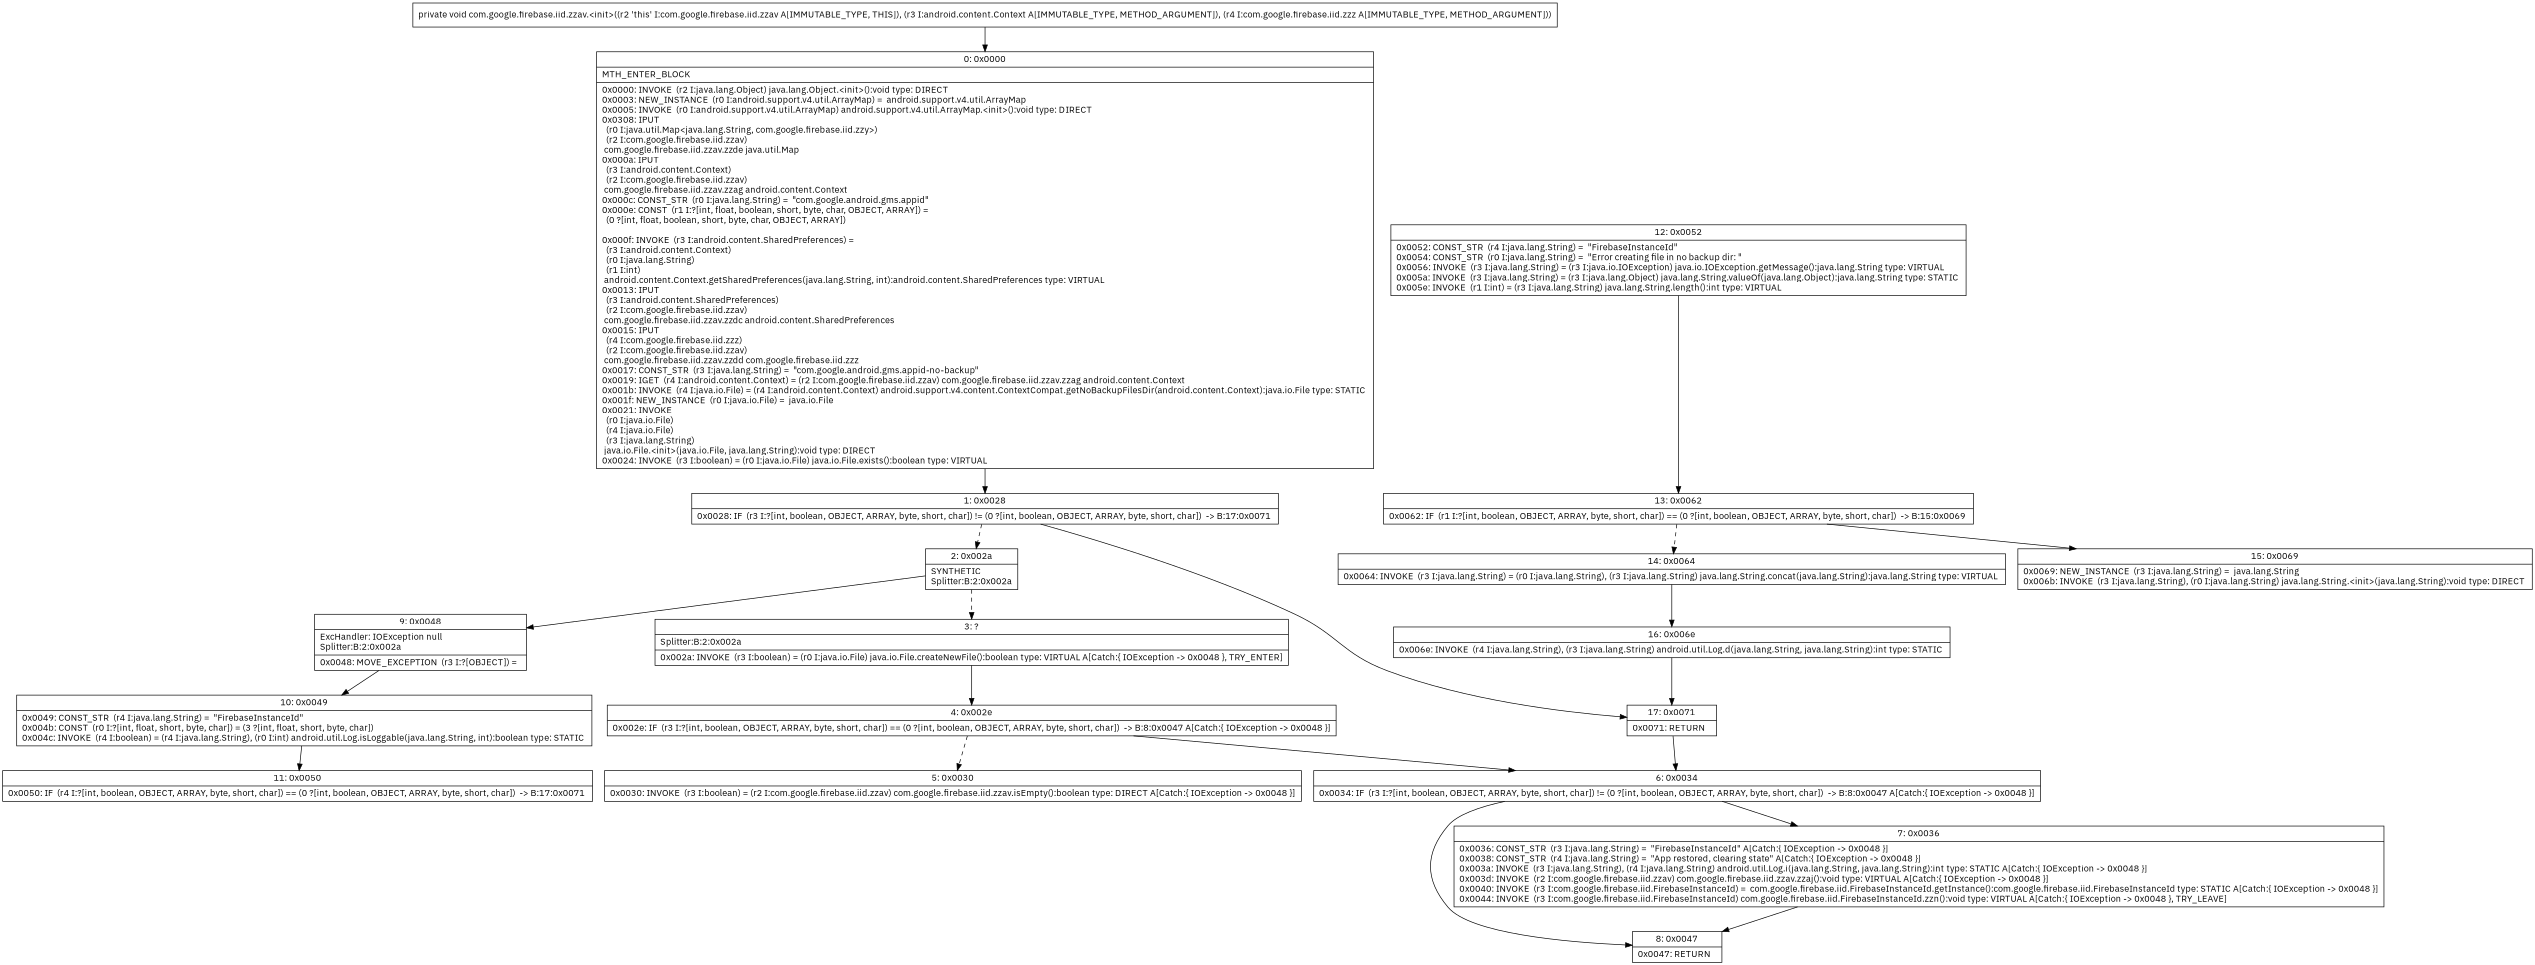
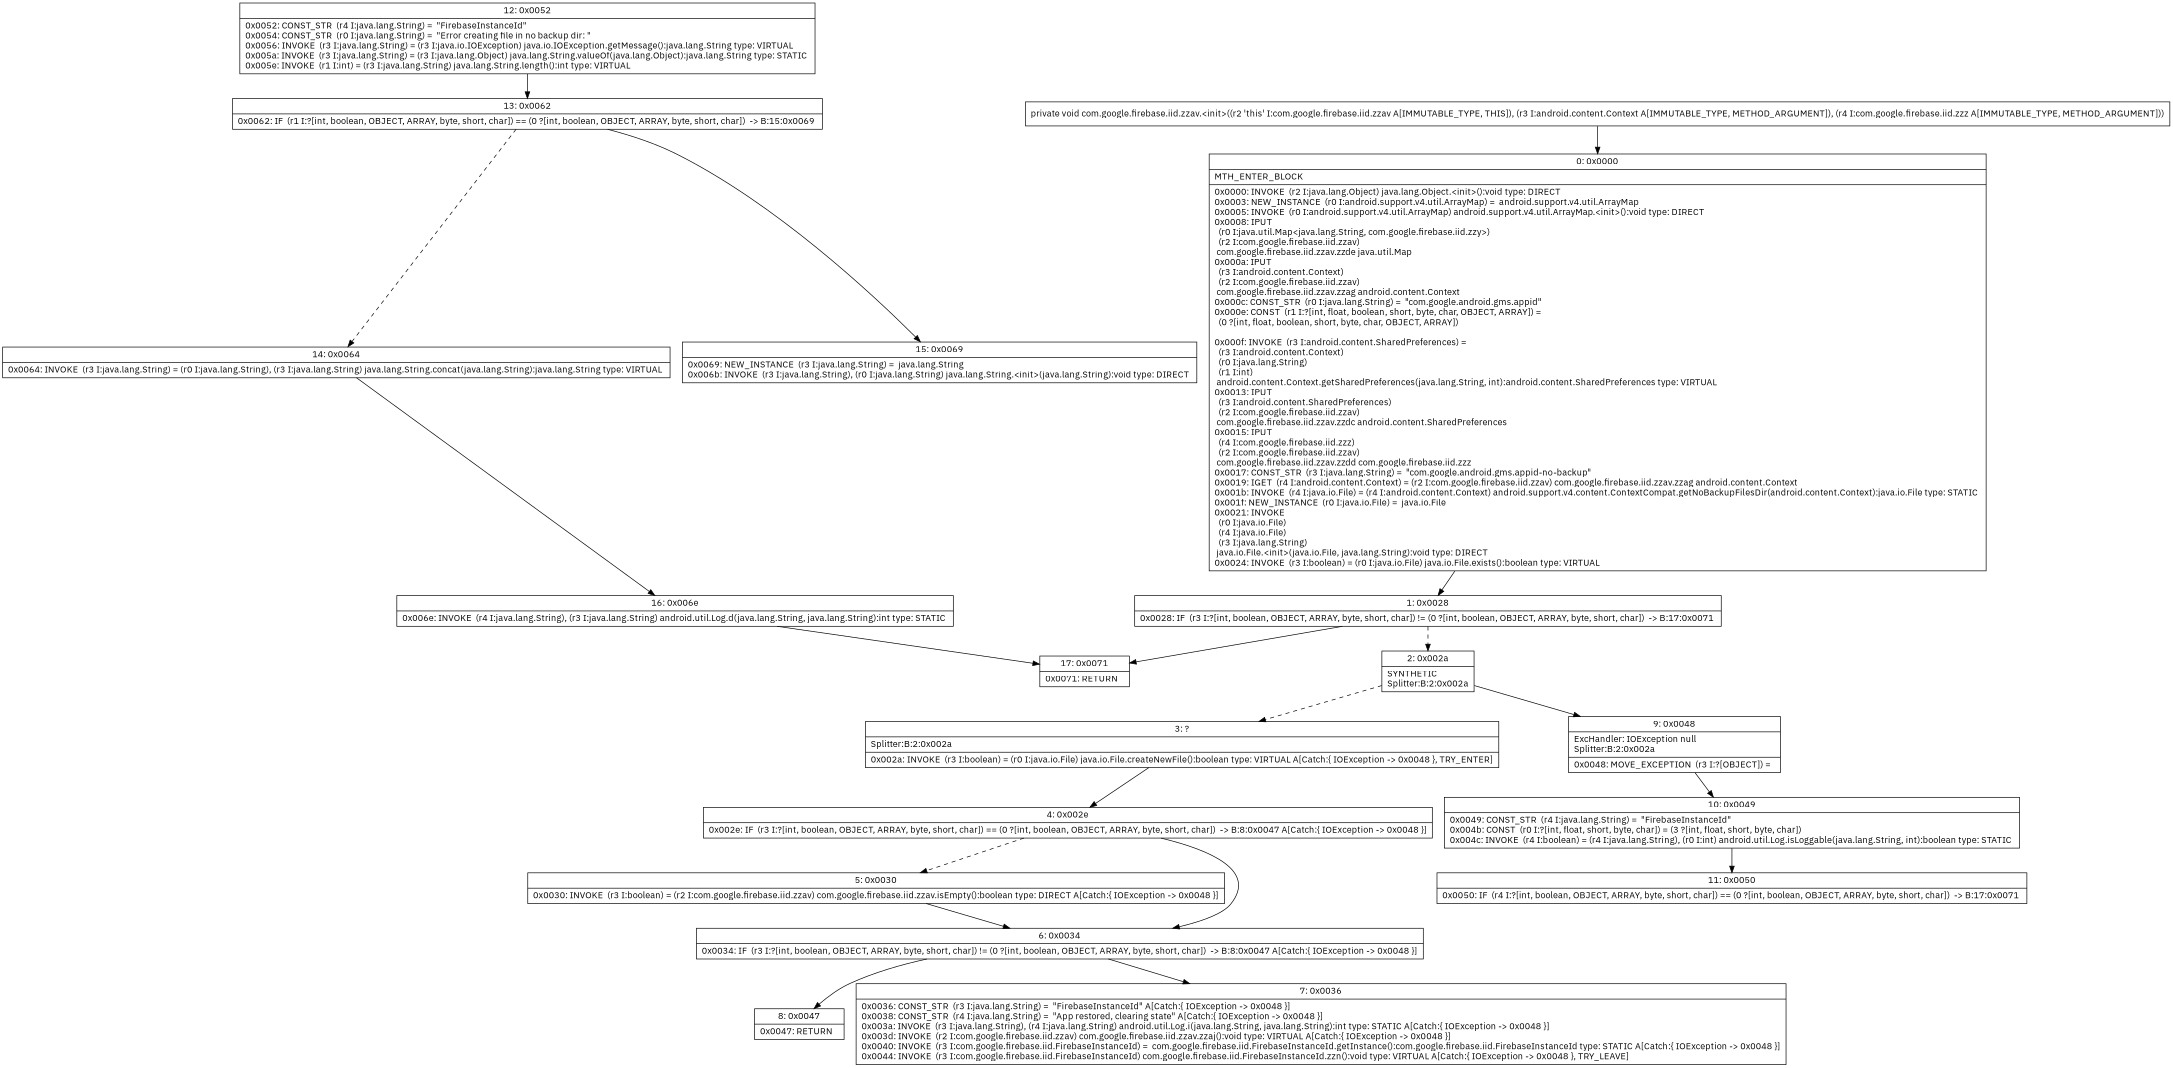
node "0: 0x0000": text "0x0308: IPUT" -> "0x0008: IPUT"
edge "17: 0x0071" -> "6: 0x0034": now "5: 0x0030" -> "6: 0x0034"
edge "7: 0x0036" -> "8: 0x0047": removed
